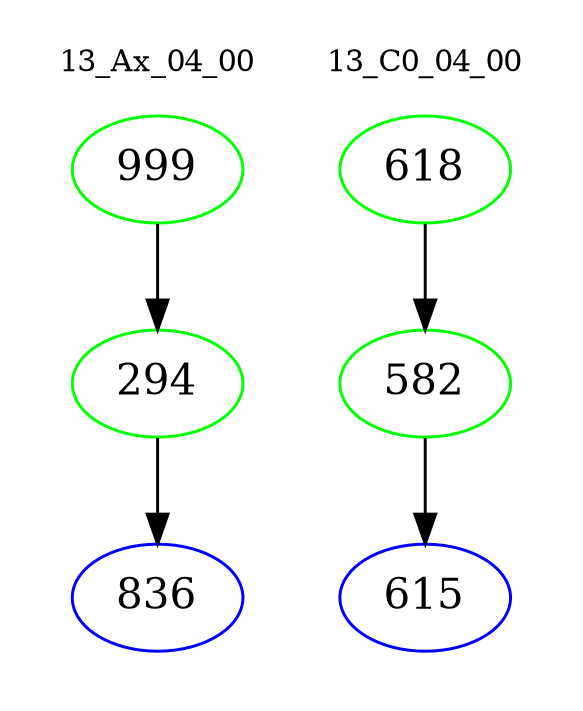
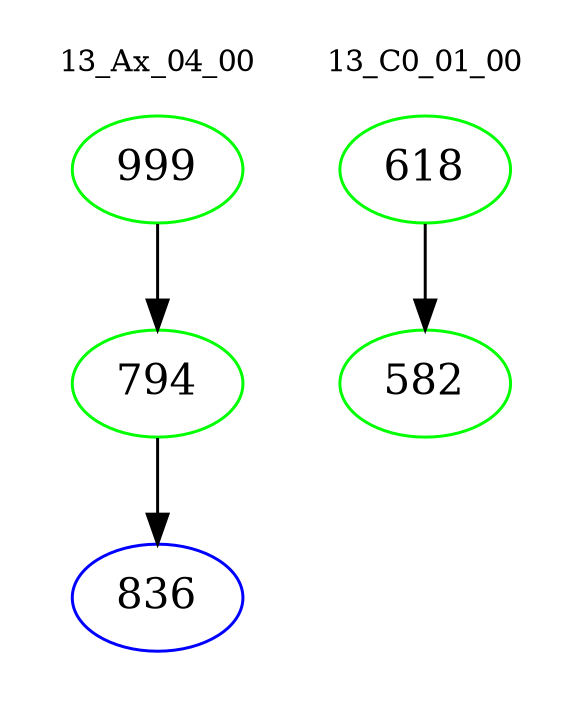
cluster "13_C0_04_00": label "13_C0_04_00" -> "13_C0_01_00"
node "294": label "294" -> "794"
node "615": removed
